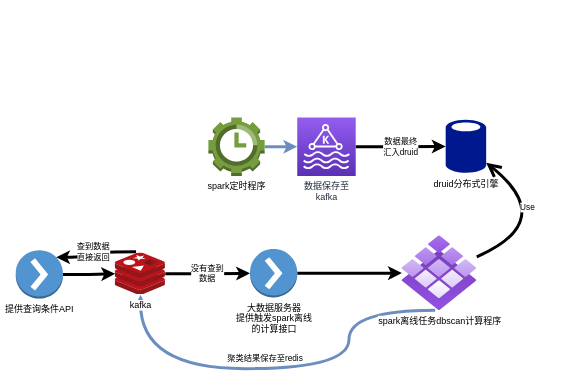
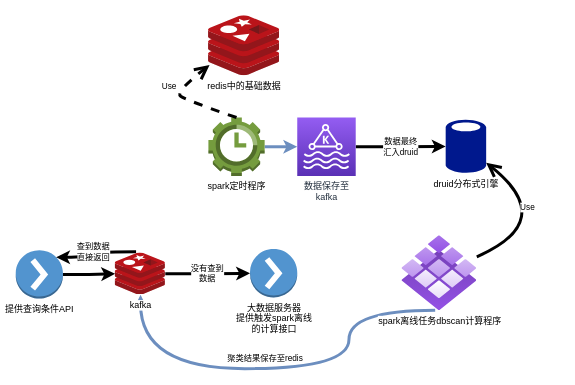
node "redis中的基础数据": added
edge "spark定时程序" -> "redis中的基础数据": added, label "Use"
edge "大数据服务器 提供触发spark离线 的计算接口" -> "spark离线任务dbscan计算程序": removed
